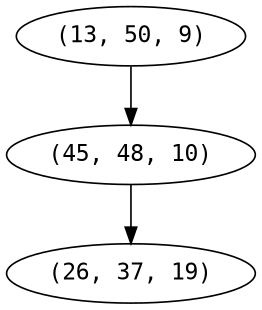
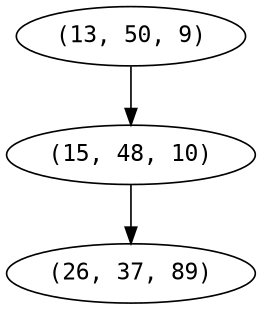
node "(45, 48, 10)": label "(45, 48, 10)" -> "(15, 48, 10)"
node "(26, 37, 19)": label "(26, 37, 19)" -> "(26, 37, 89)"
